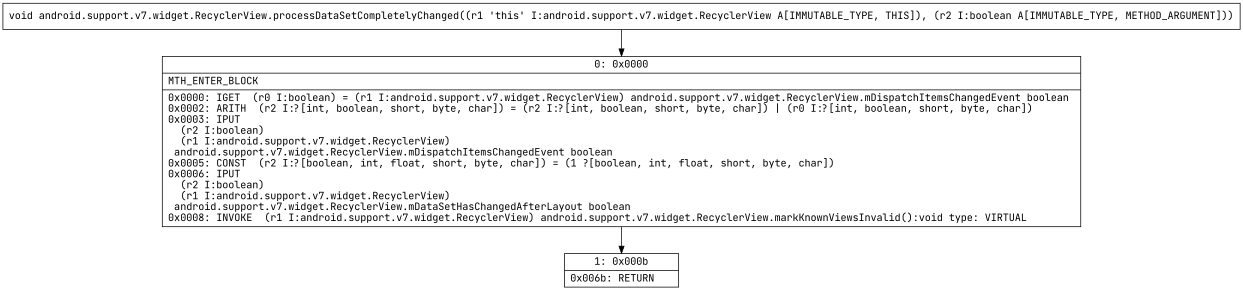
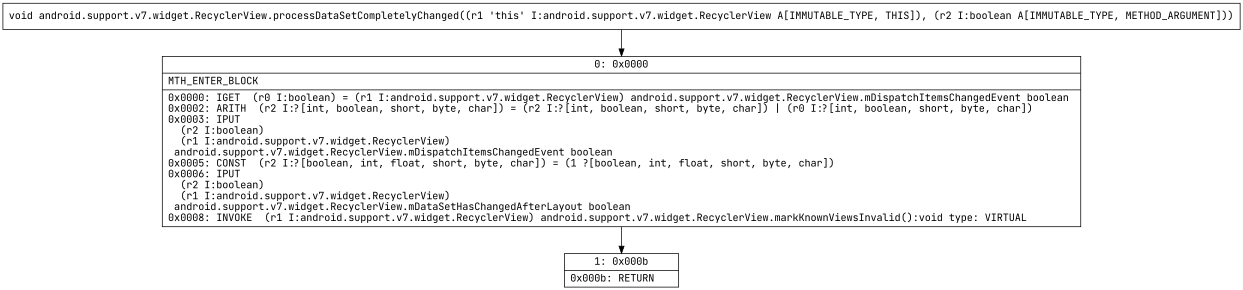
node "1: 0x000b": text "0x006b: RETURN" -> "0x000b: RETURN"
